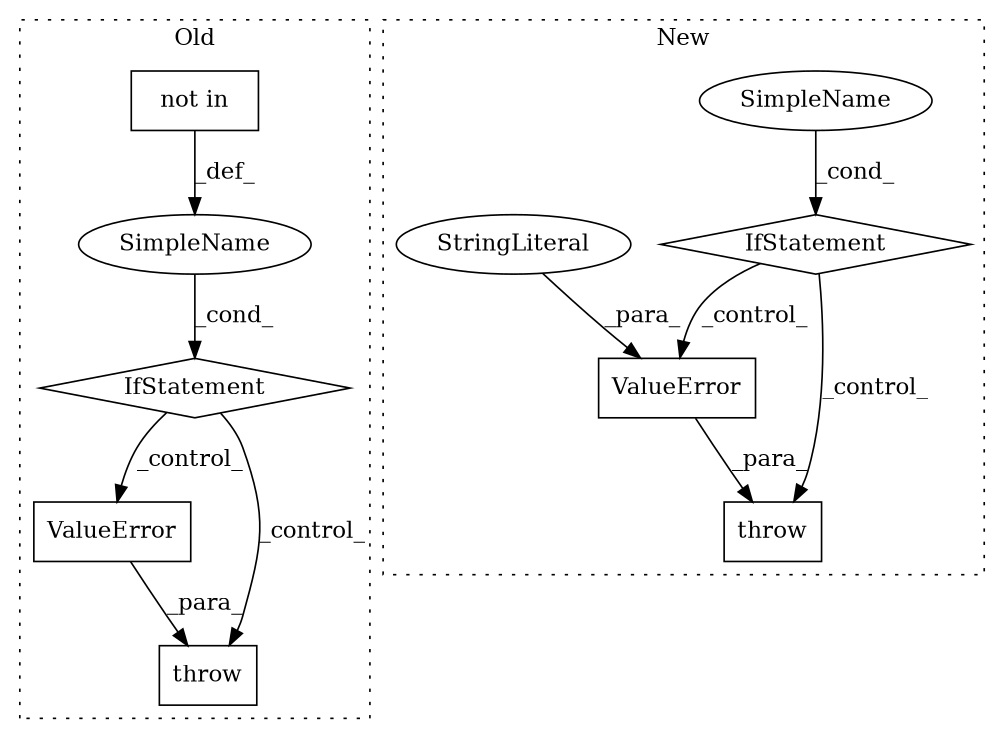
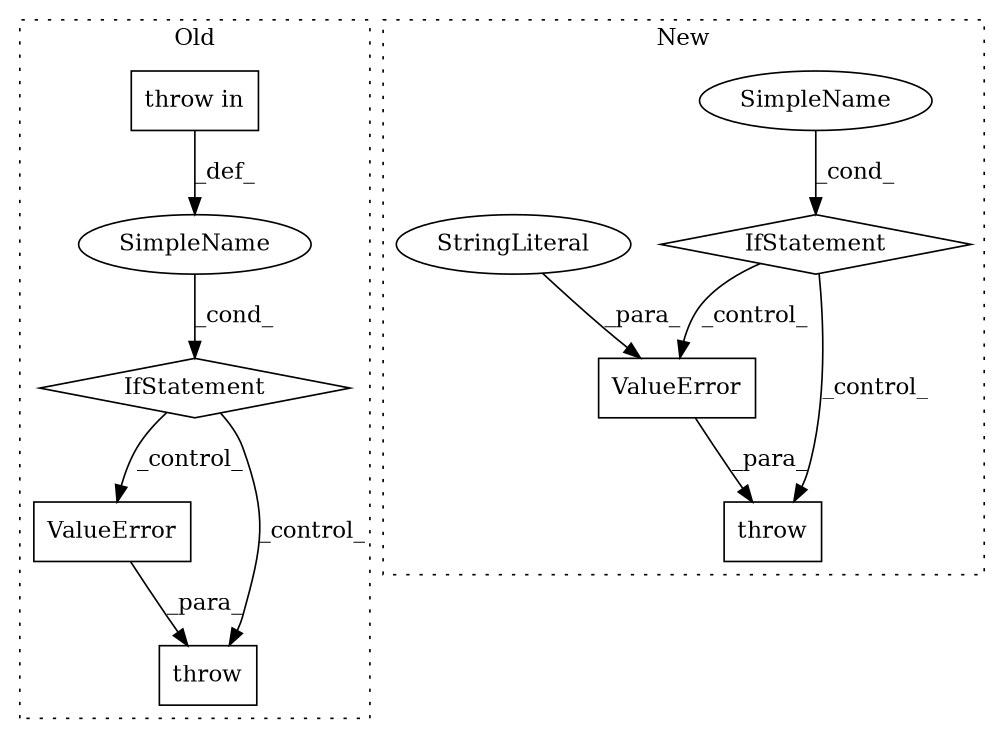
node "not in": label "not in" -> "throw in"
